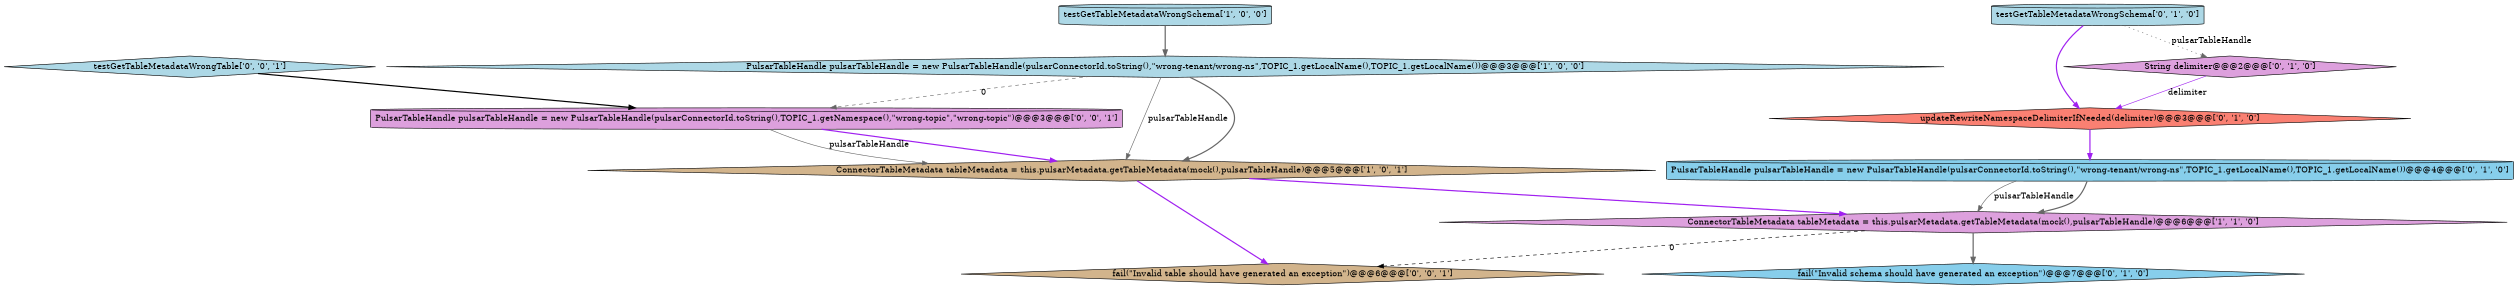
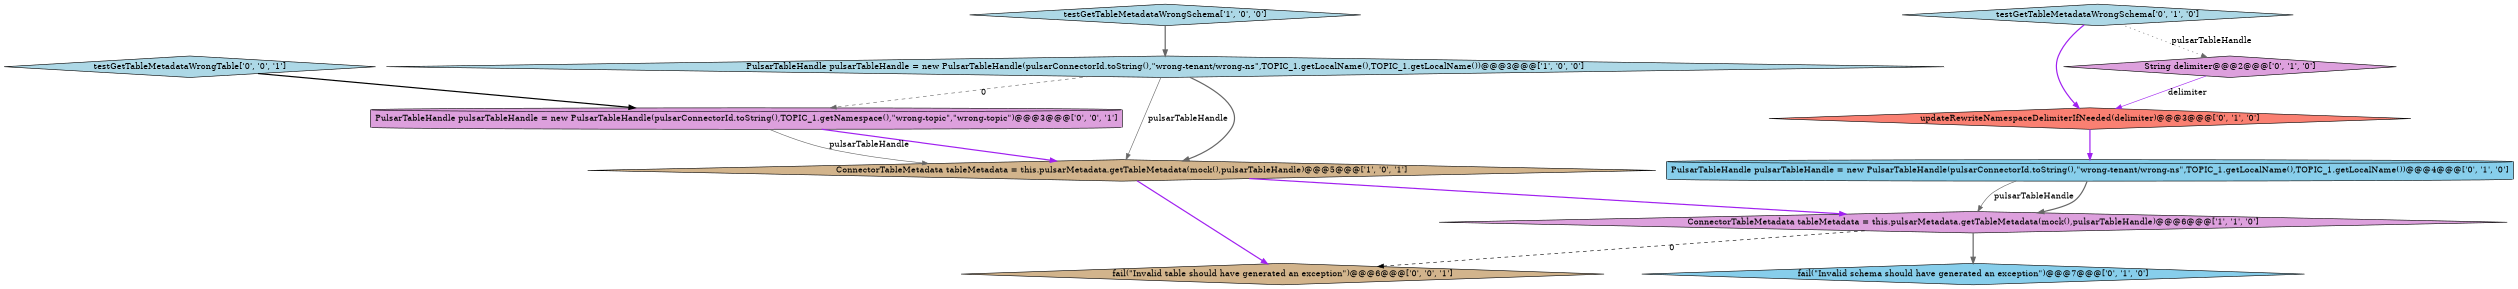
node "testGetTableMetadataWrongSchema['1', '0', '0']": shape cylinder -> diamond
node "testGetTableMetadataWrongSchema['0', '1', '0']": shape cylinder -> diamond
